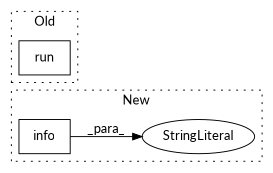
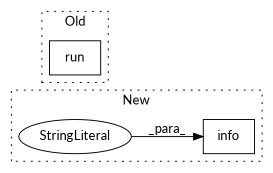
edge "info" -> "StringLiteral": reversed
